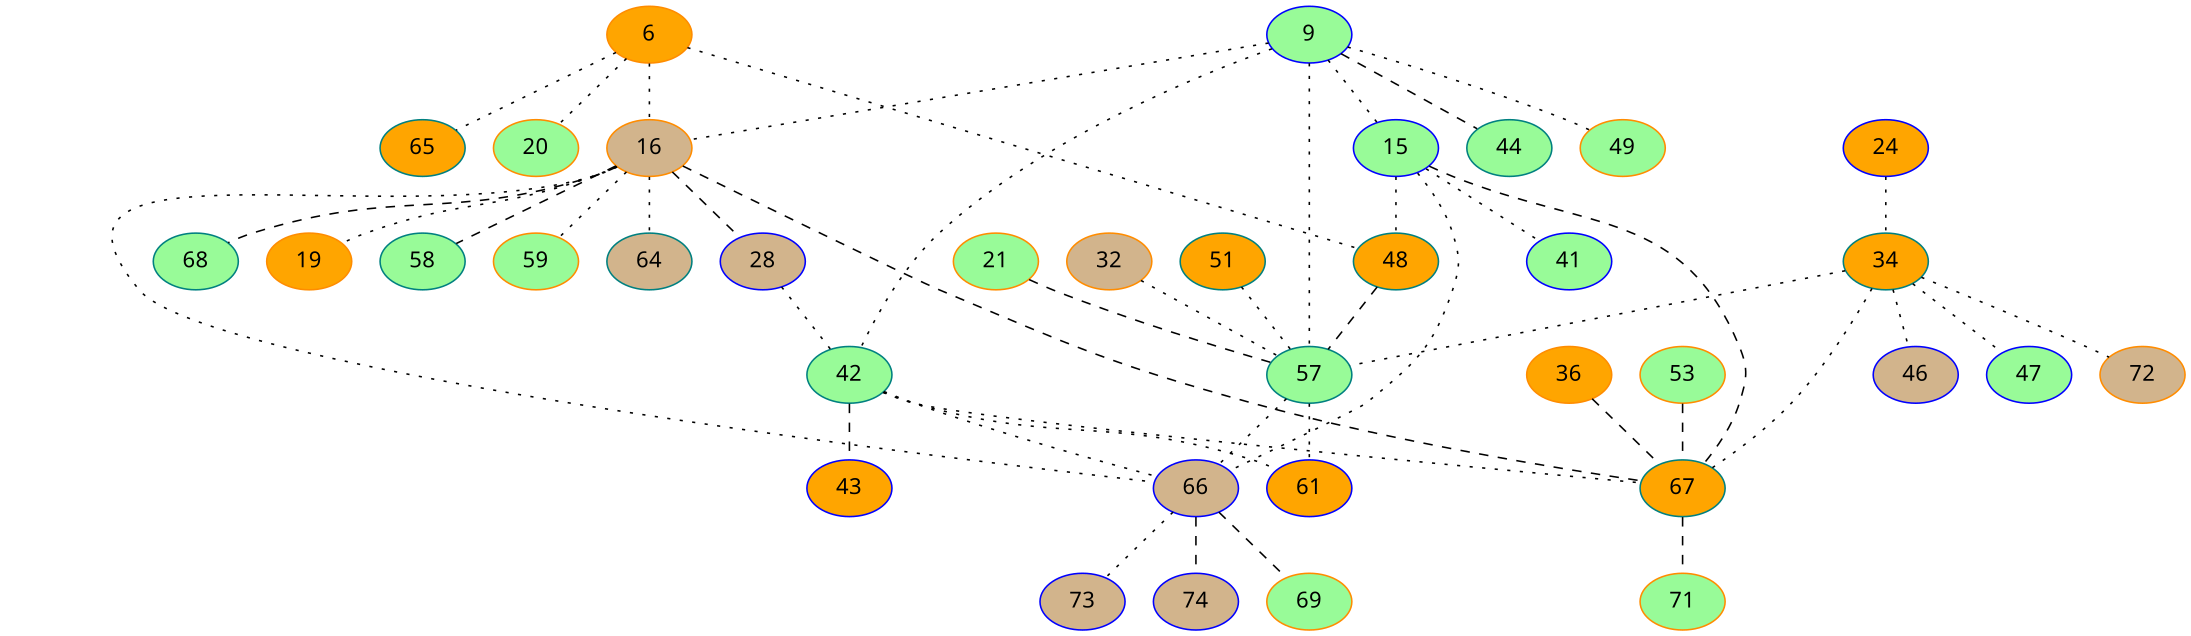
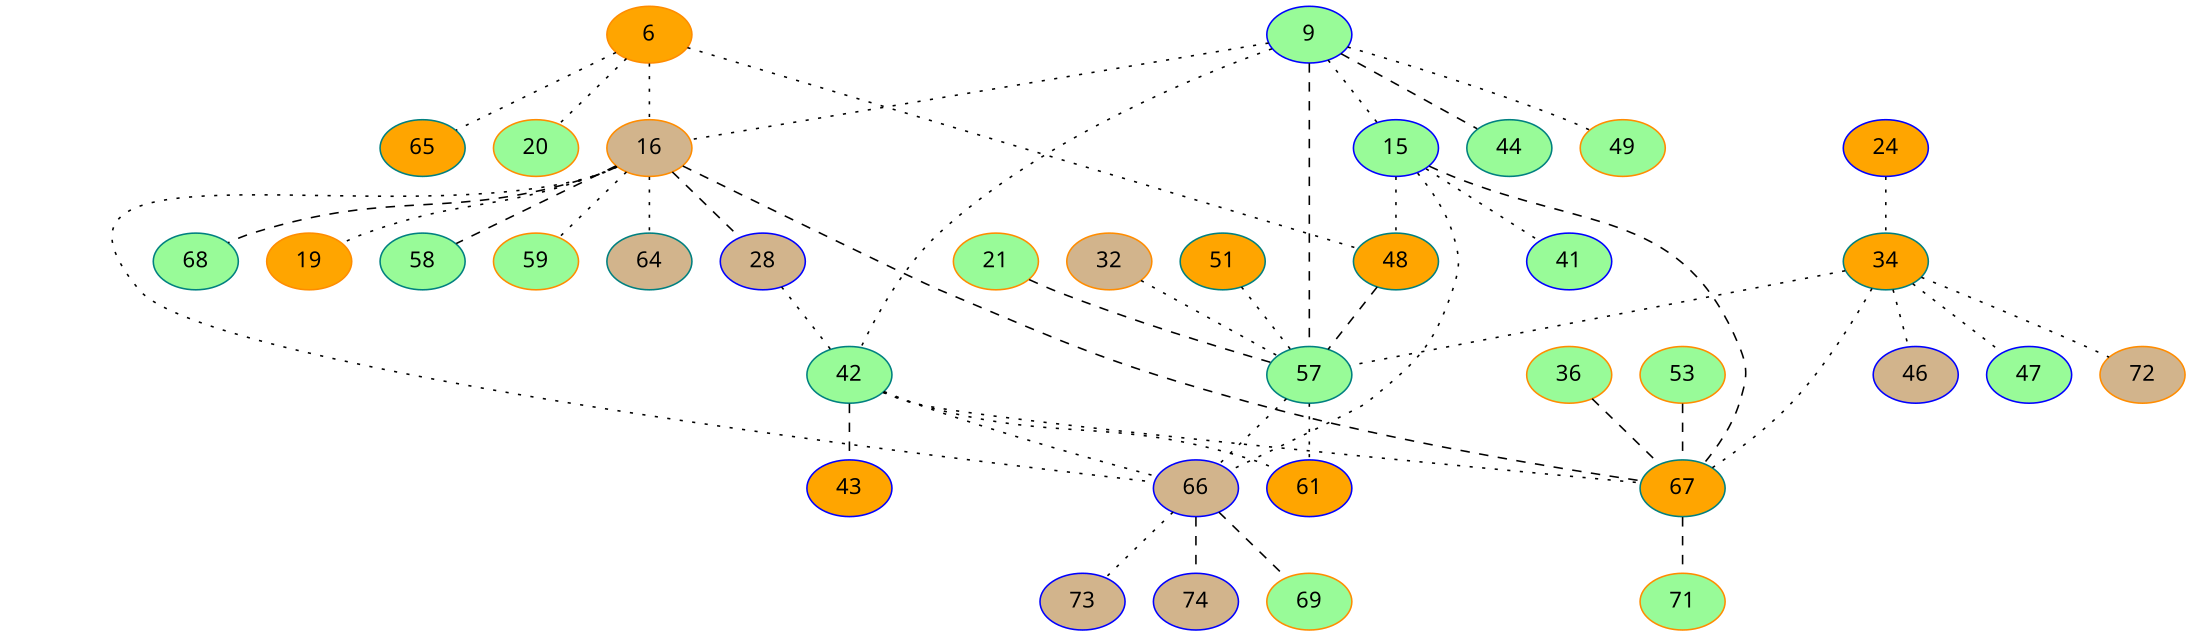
edge "9" -- "57": style dotted -> dashed
node "36": fillcolor orange -> palegreen
